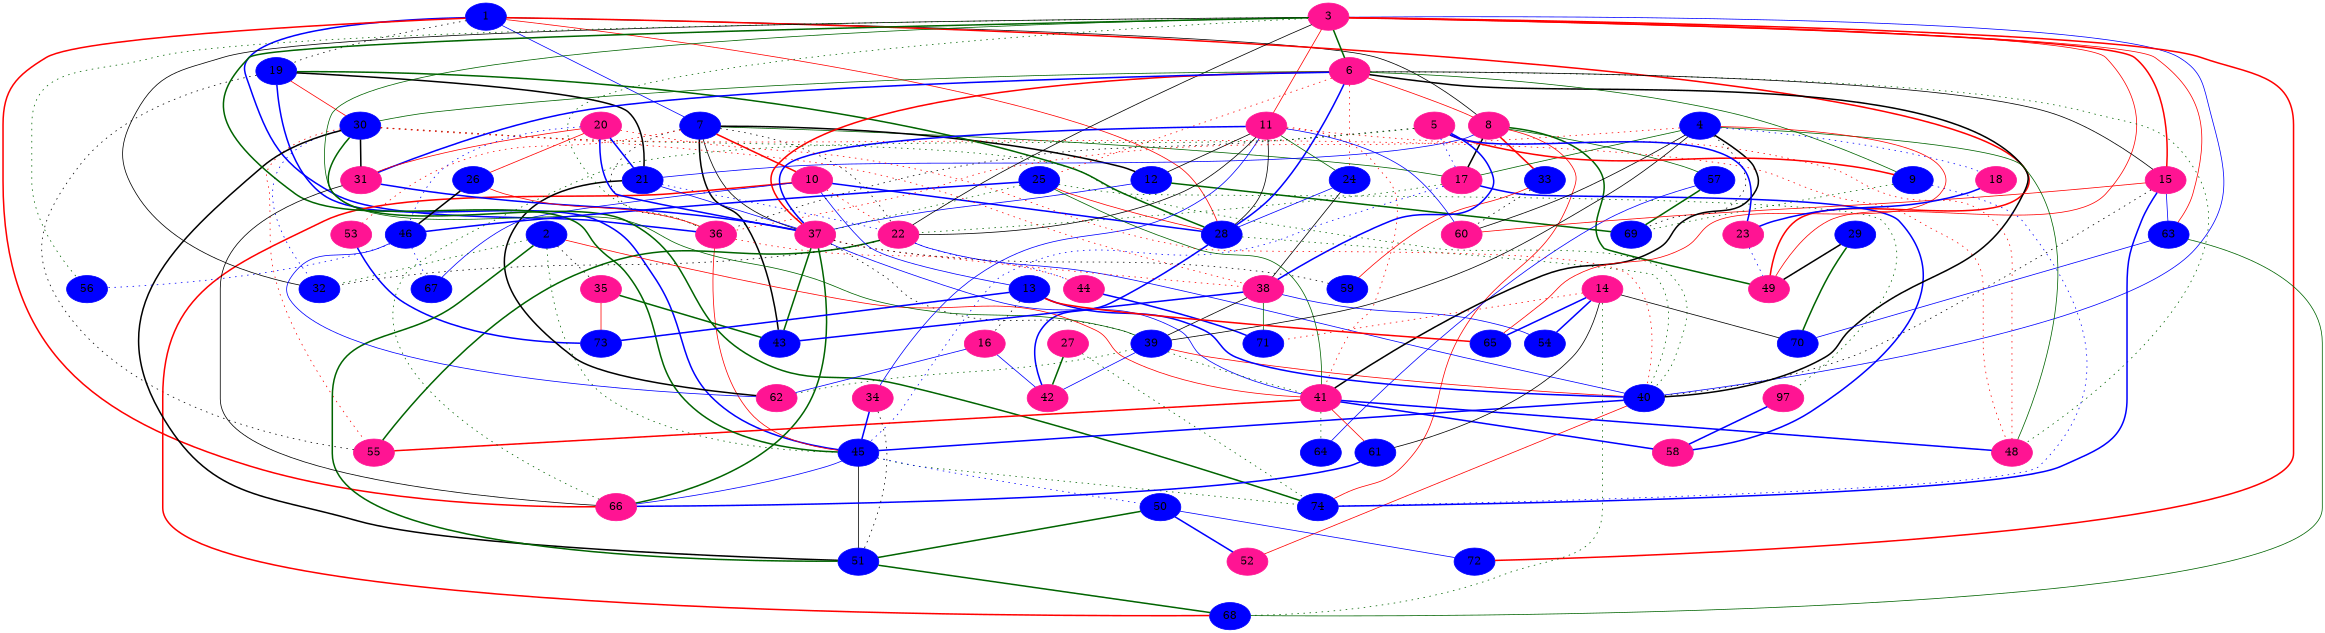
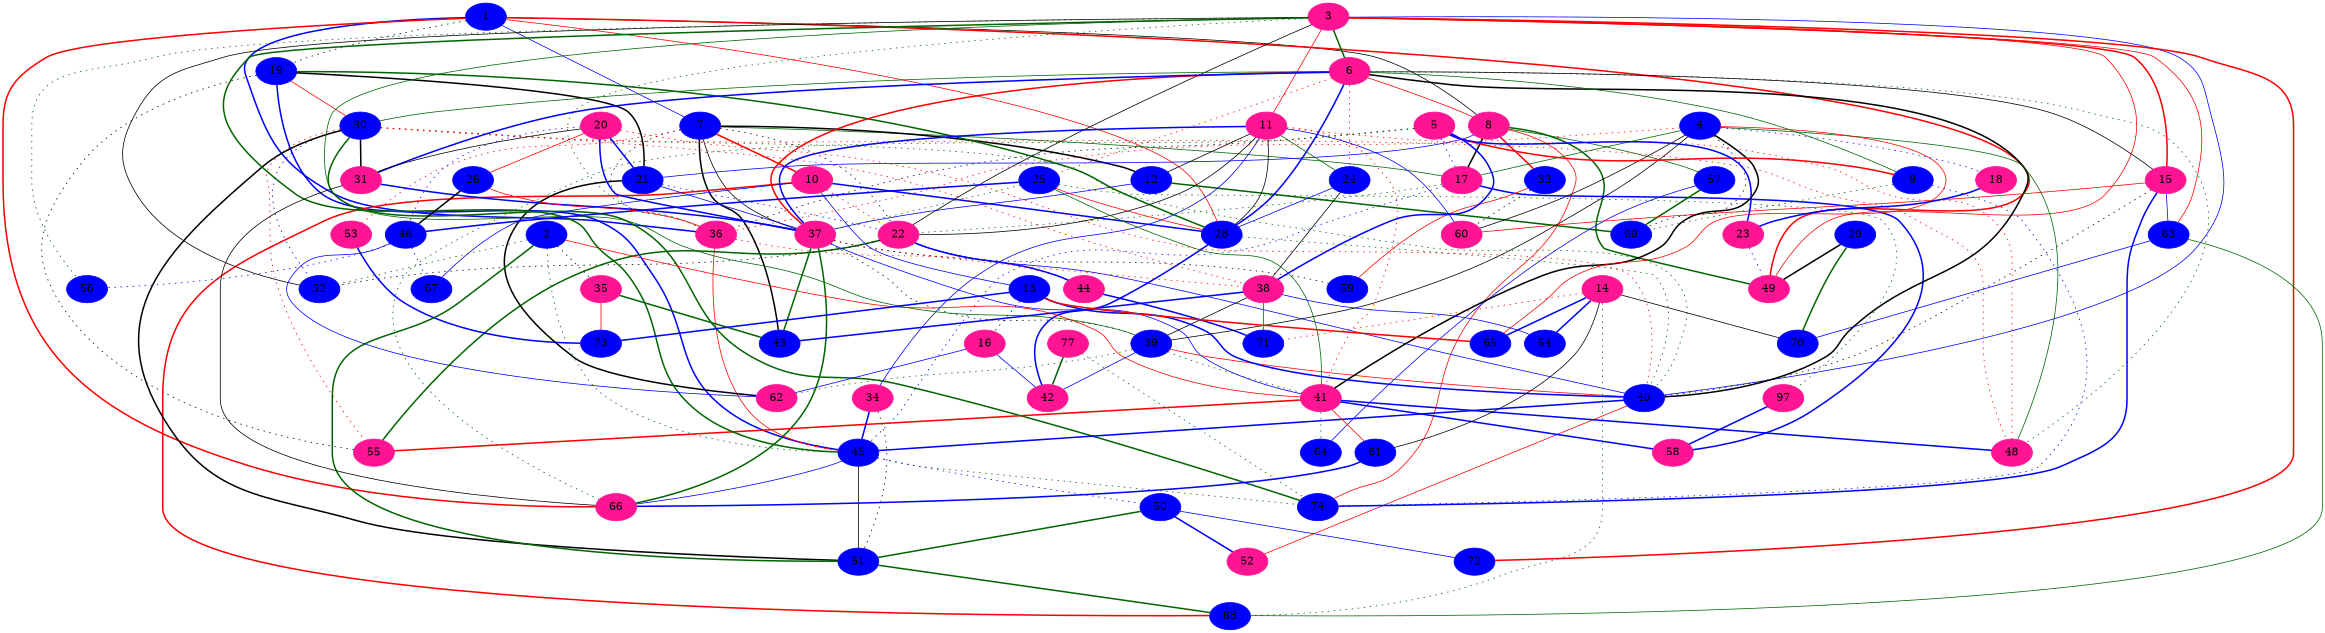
edge "20" -- "31": color red -> black
edge "22" -- "44": style dotted -> bold
node "27": label "27" -> "77"
